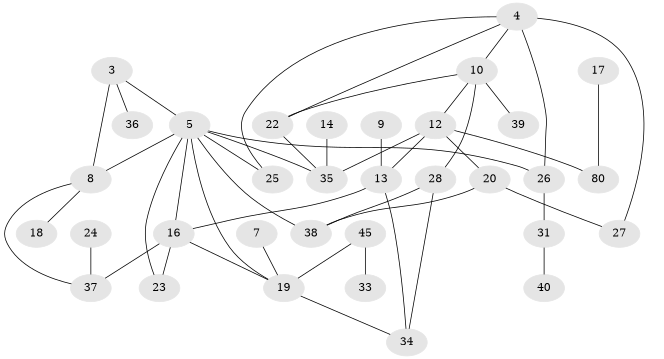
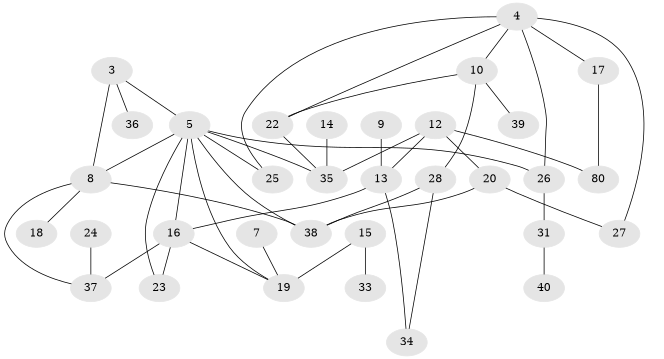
edge "4" -- "17": added
edge "10" -- "12": removed
edge "8" -- "38": added
node "45": label "45" -> "15"
edge "19" -- "34": removed
